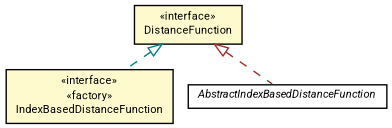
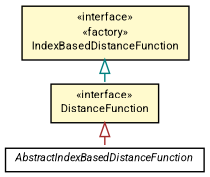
edge "IndexBasedDistanceFunction" -> "DistanceFunction": reversed
